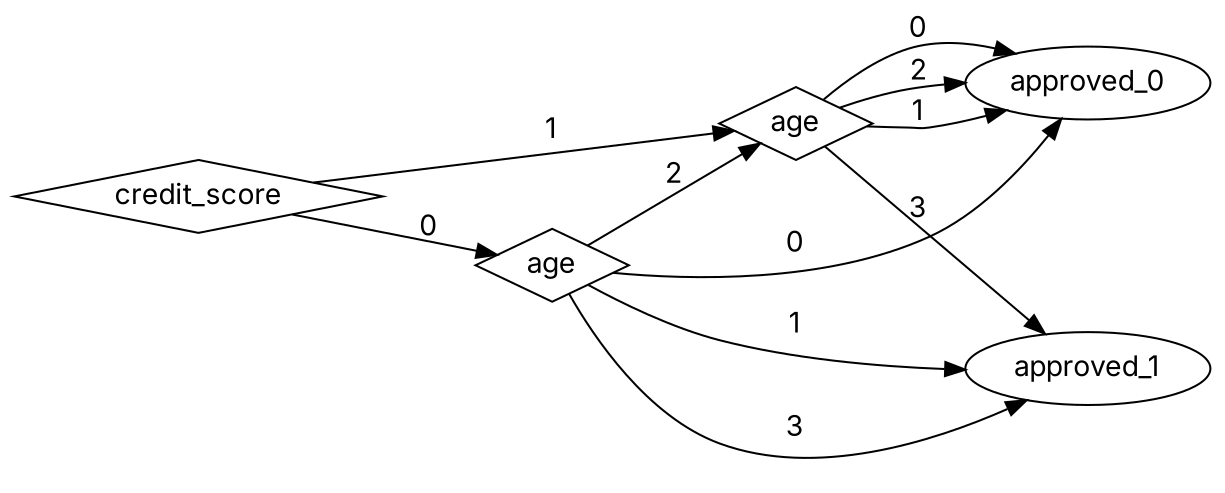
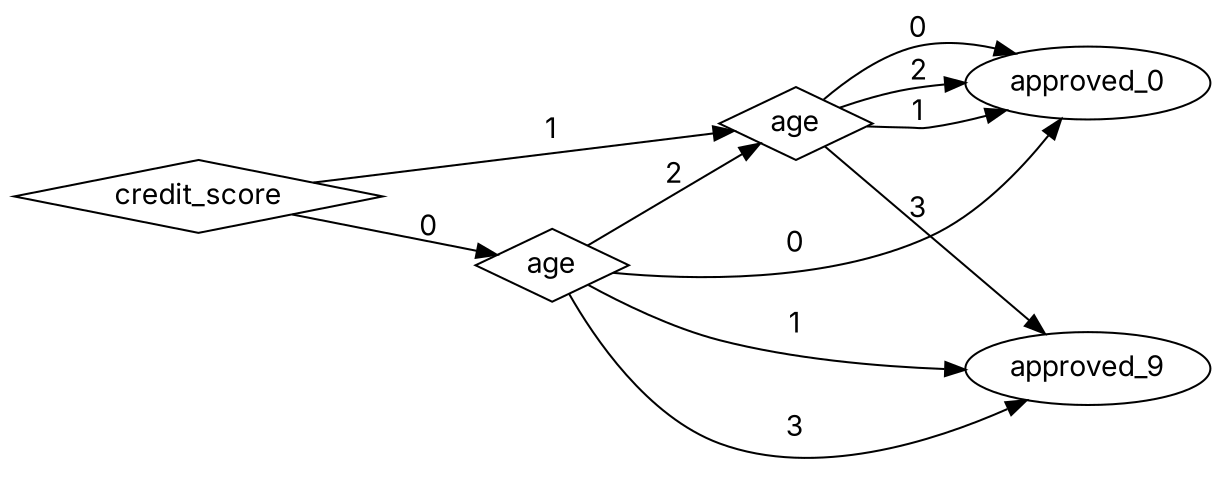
node "approved_1": label "approved_1" -> "approved_9"
